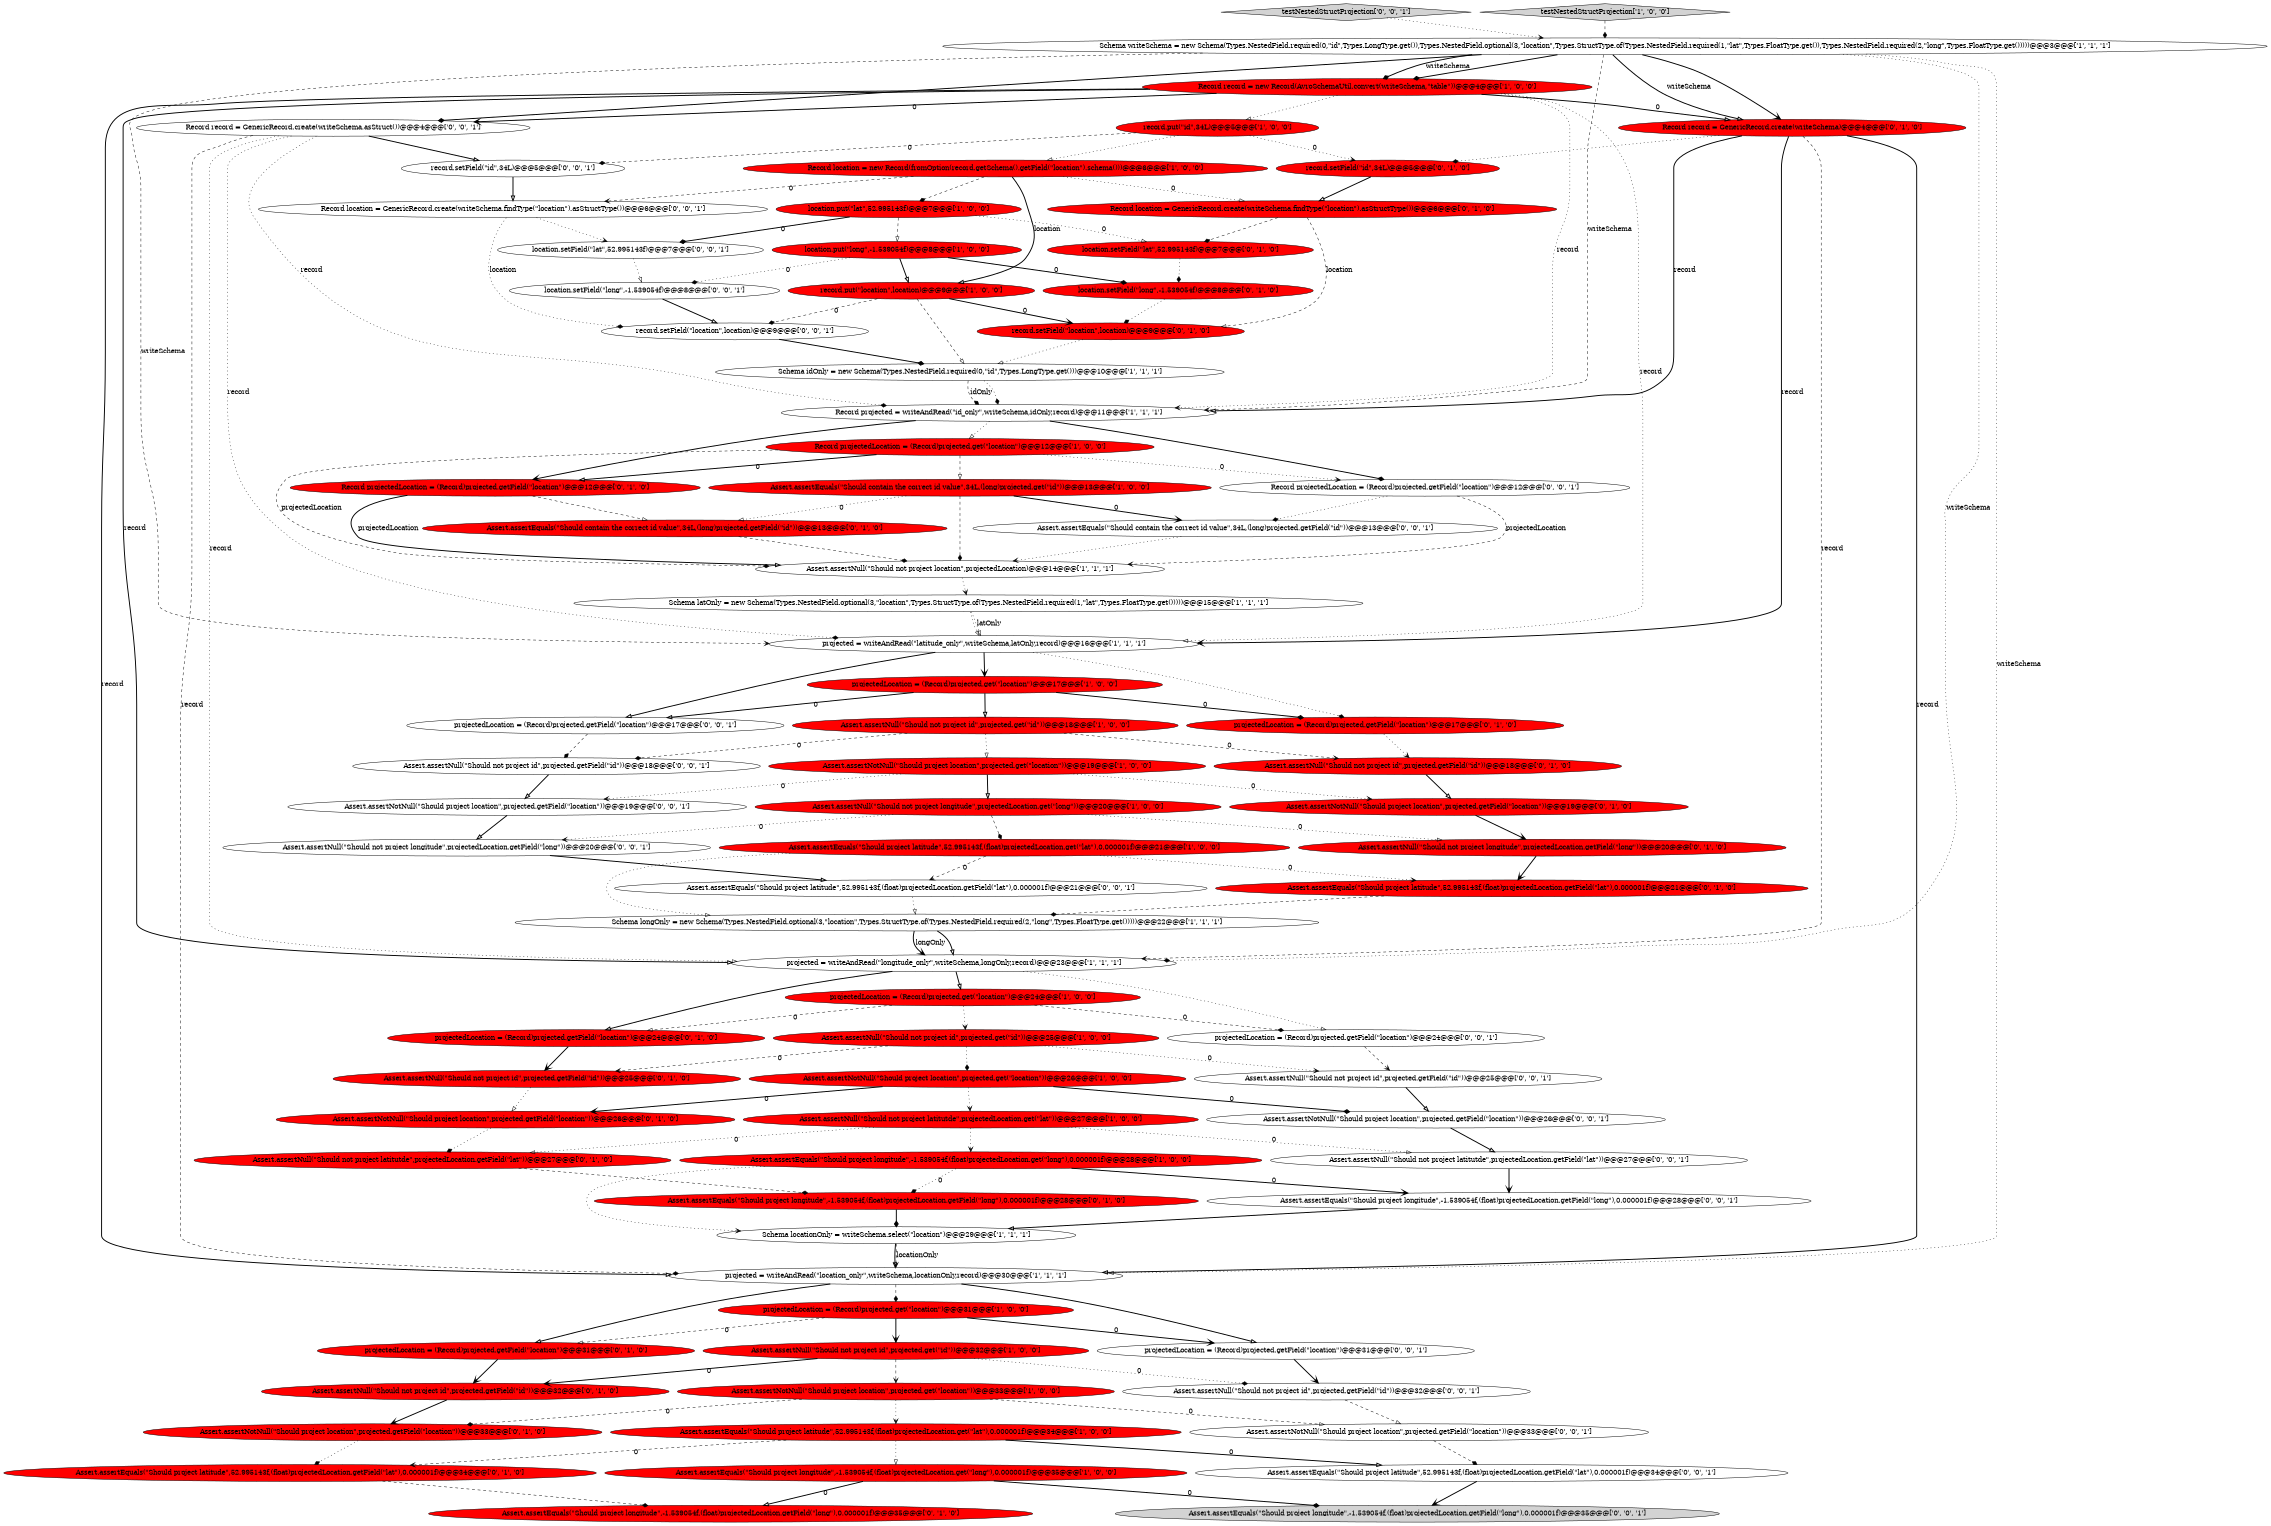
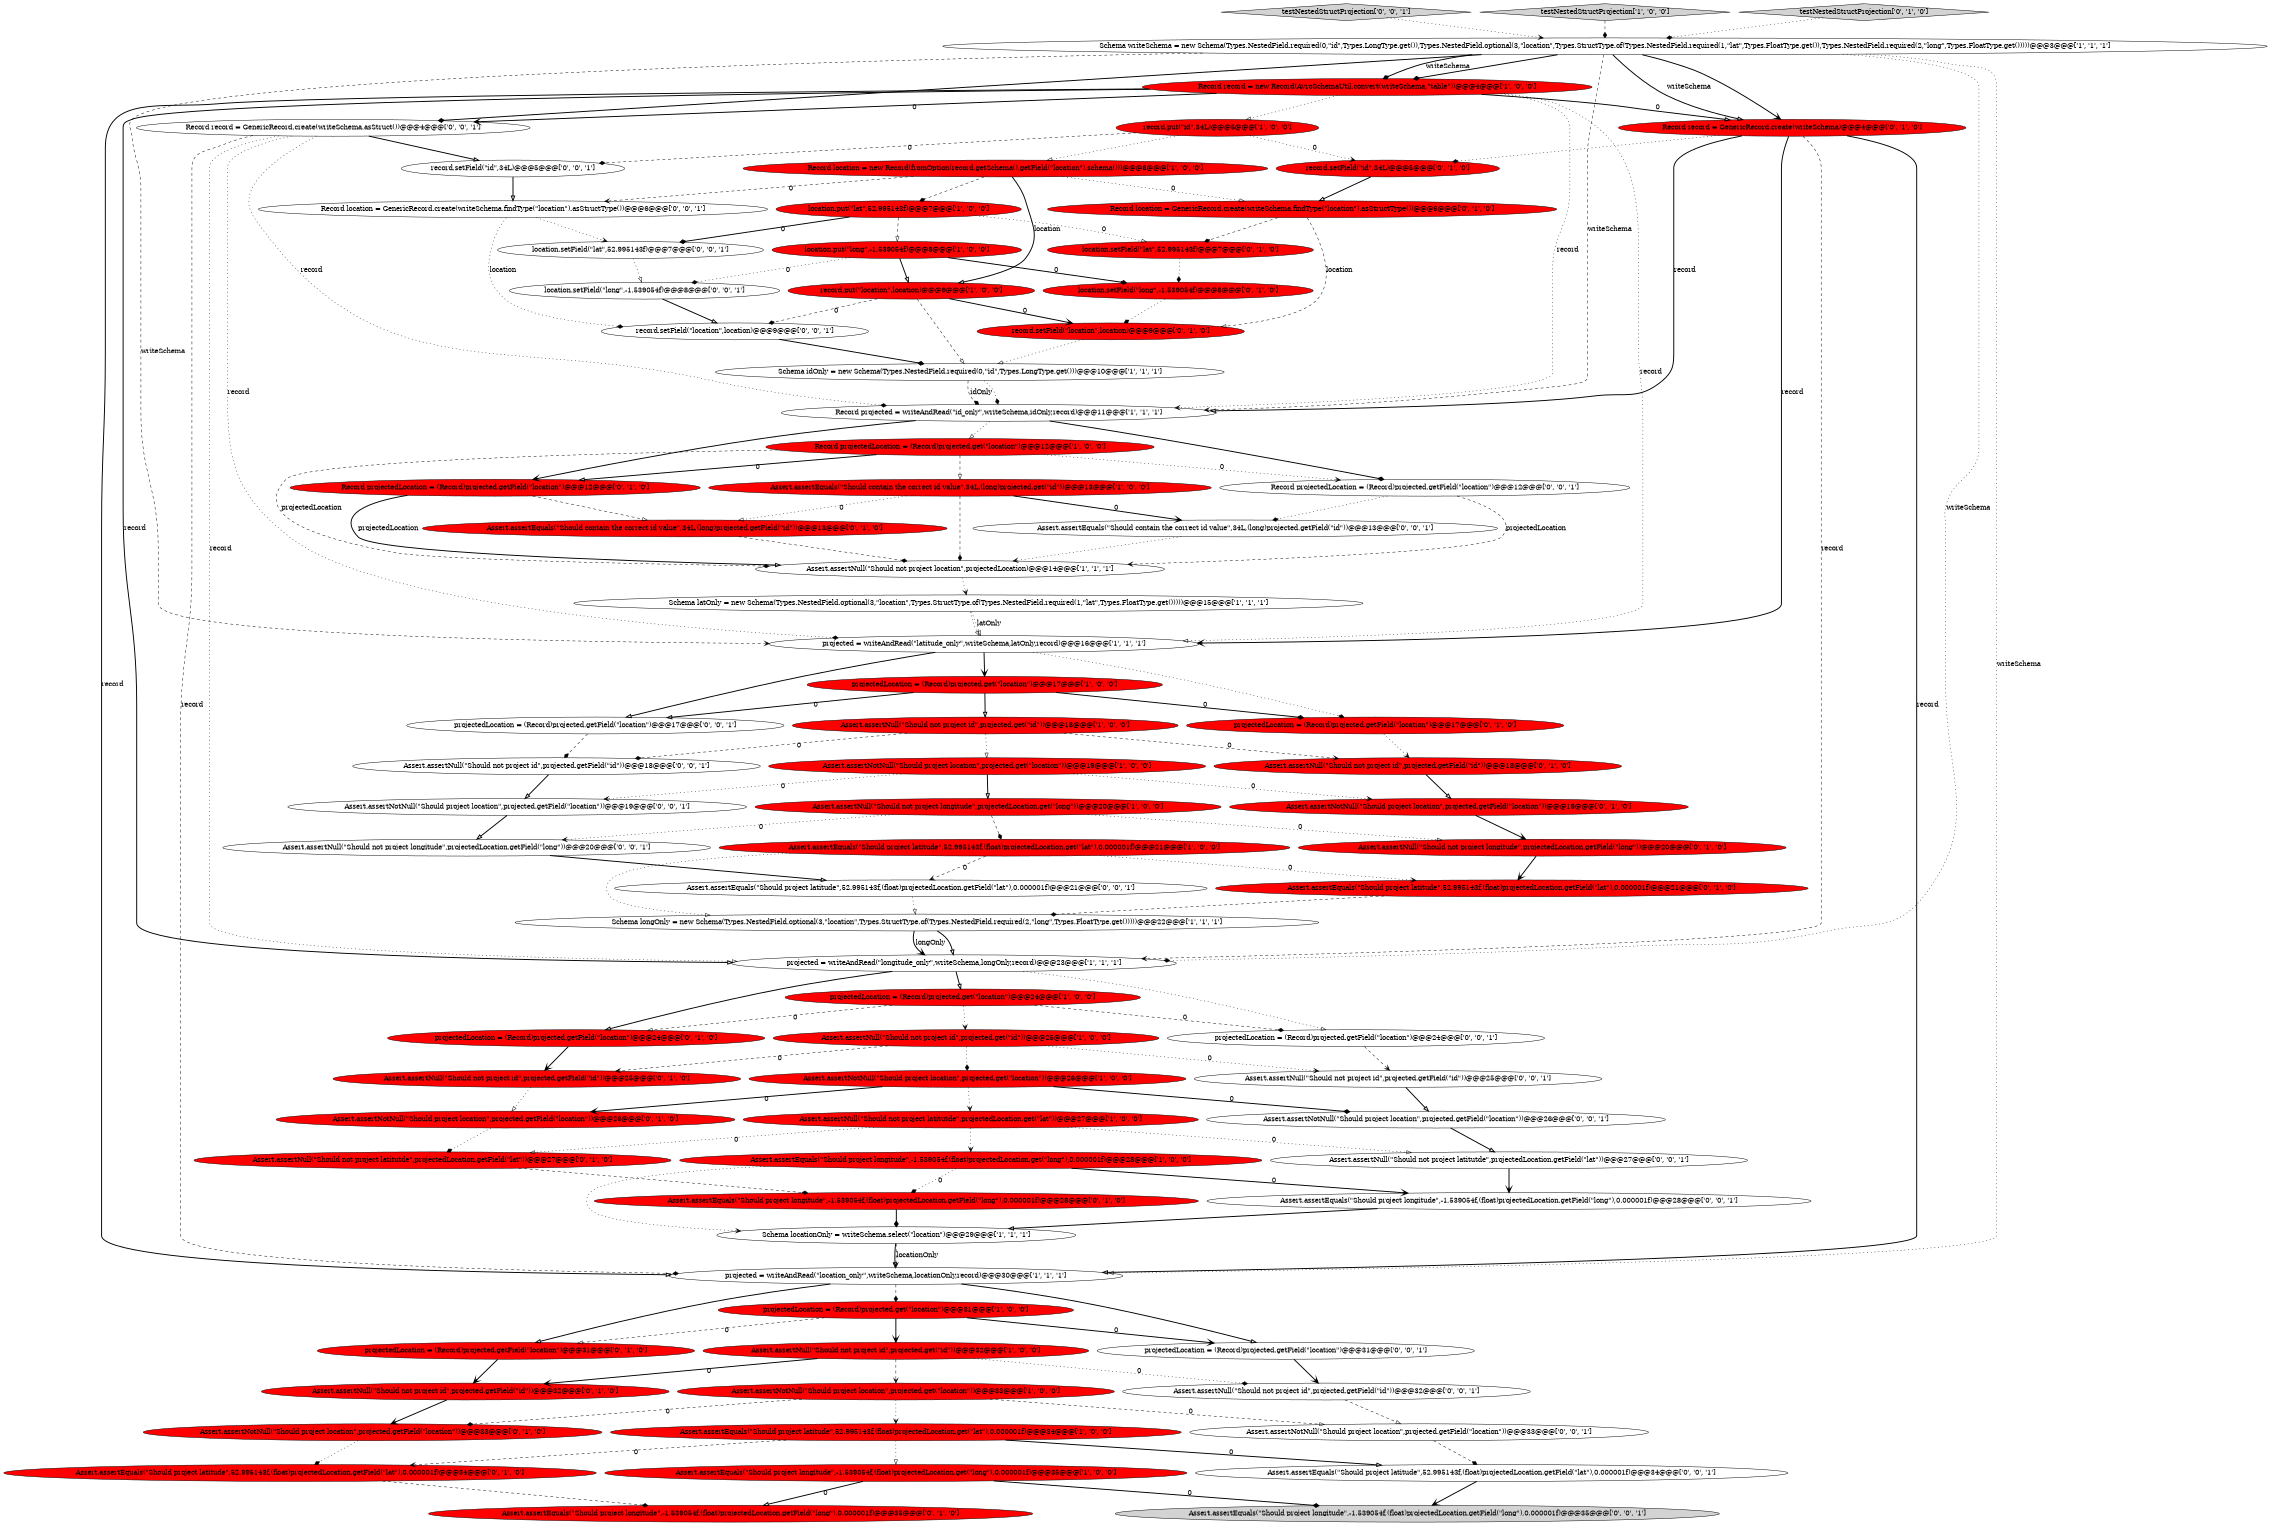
node "testNestedStructProjection['0', '1', '0']": added
